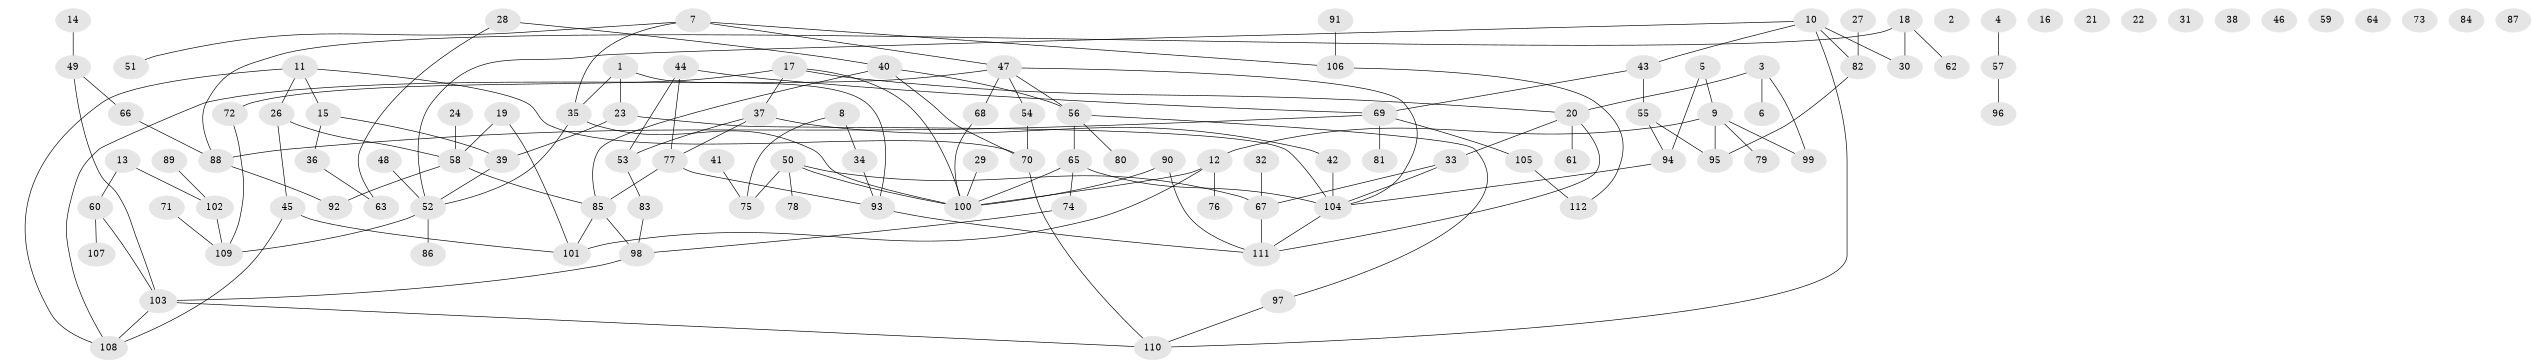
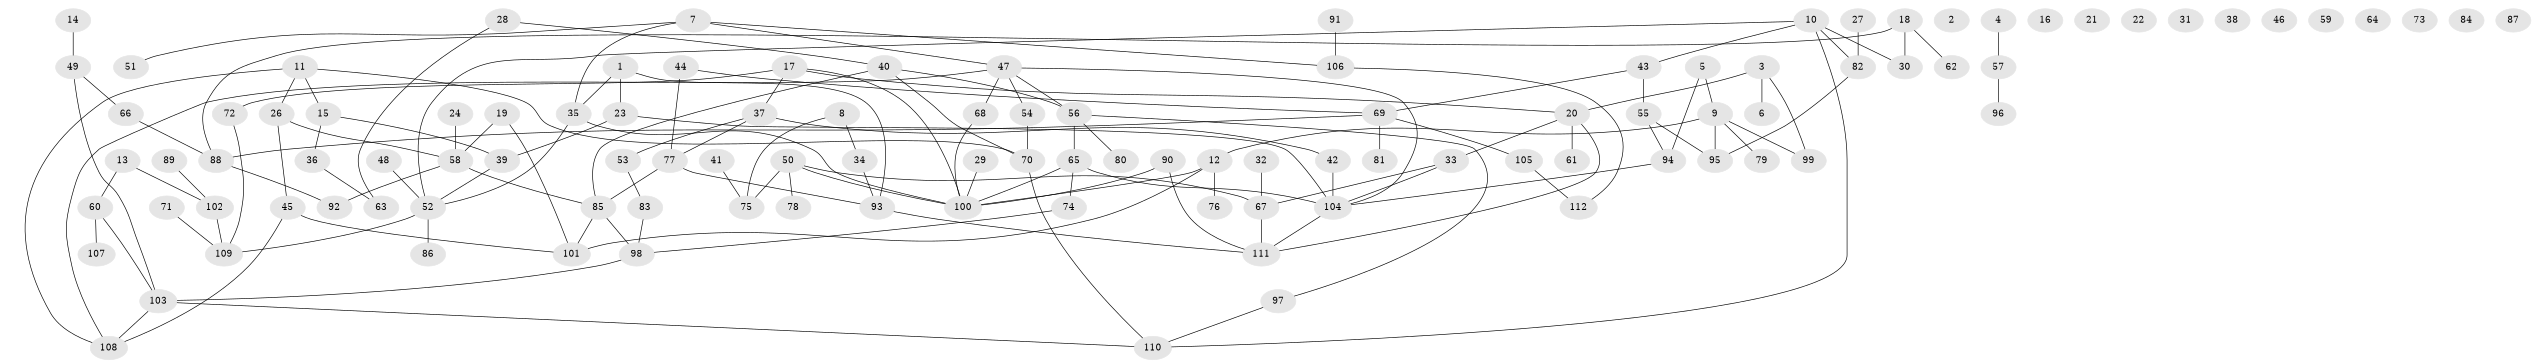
edge "44" -- "53": removed
